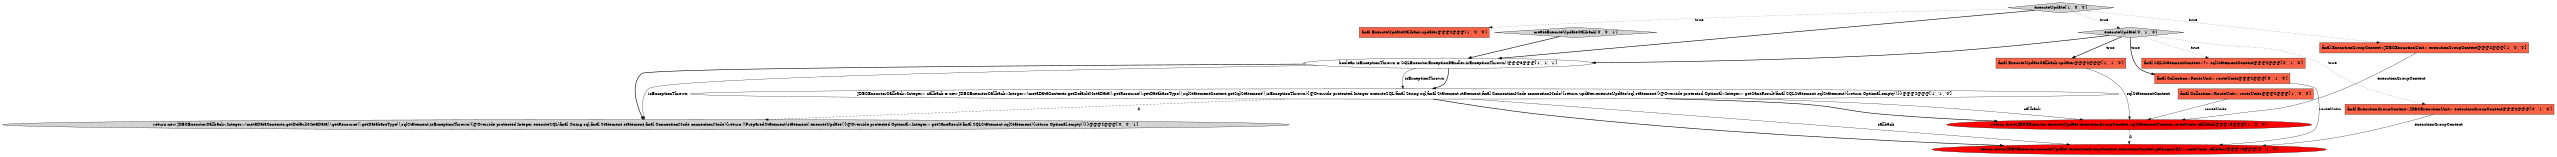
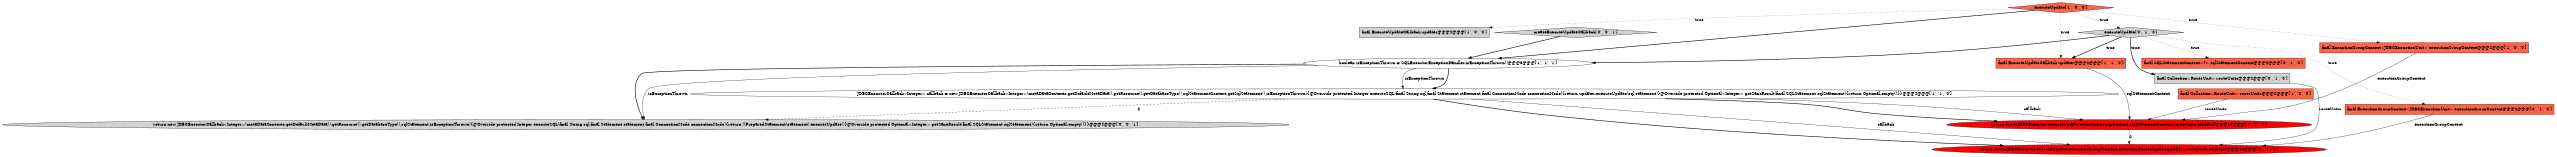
node "executeUpdate['1', '0', '0']": fillcolor lightgray -> tomato
node "final ExecuteUpdateCallback updater@@@2@@@['1', '0', '0']": fillcolor tomato -> lightgray
edge "executeUpdate['1', '0', '0']" -> "final ExecuteUpdateCallback updater@@@2@@@['1', '1', '0']": added, label "true"
node "final Collection<RouteUnit> routeUnits@@@2@@@['0', '1', '0']": fillcolor tomato -> lightgray
